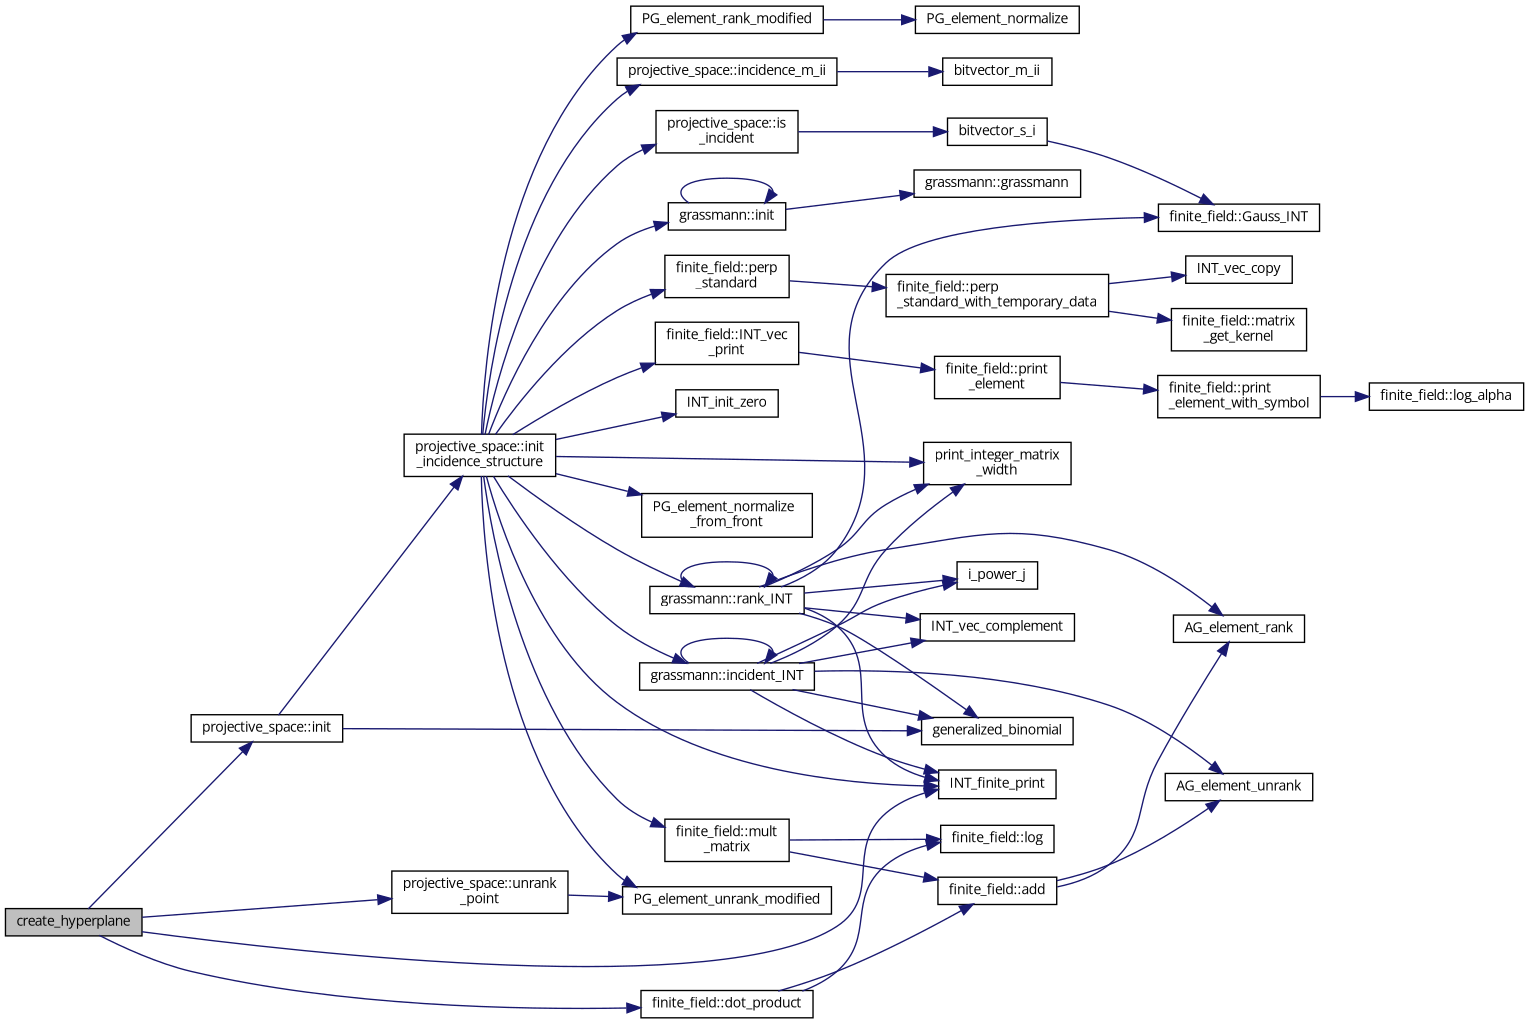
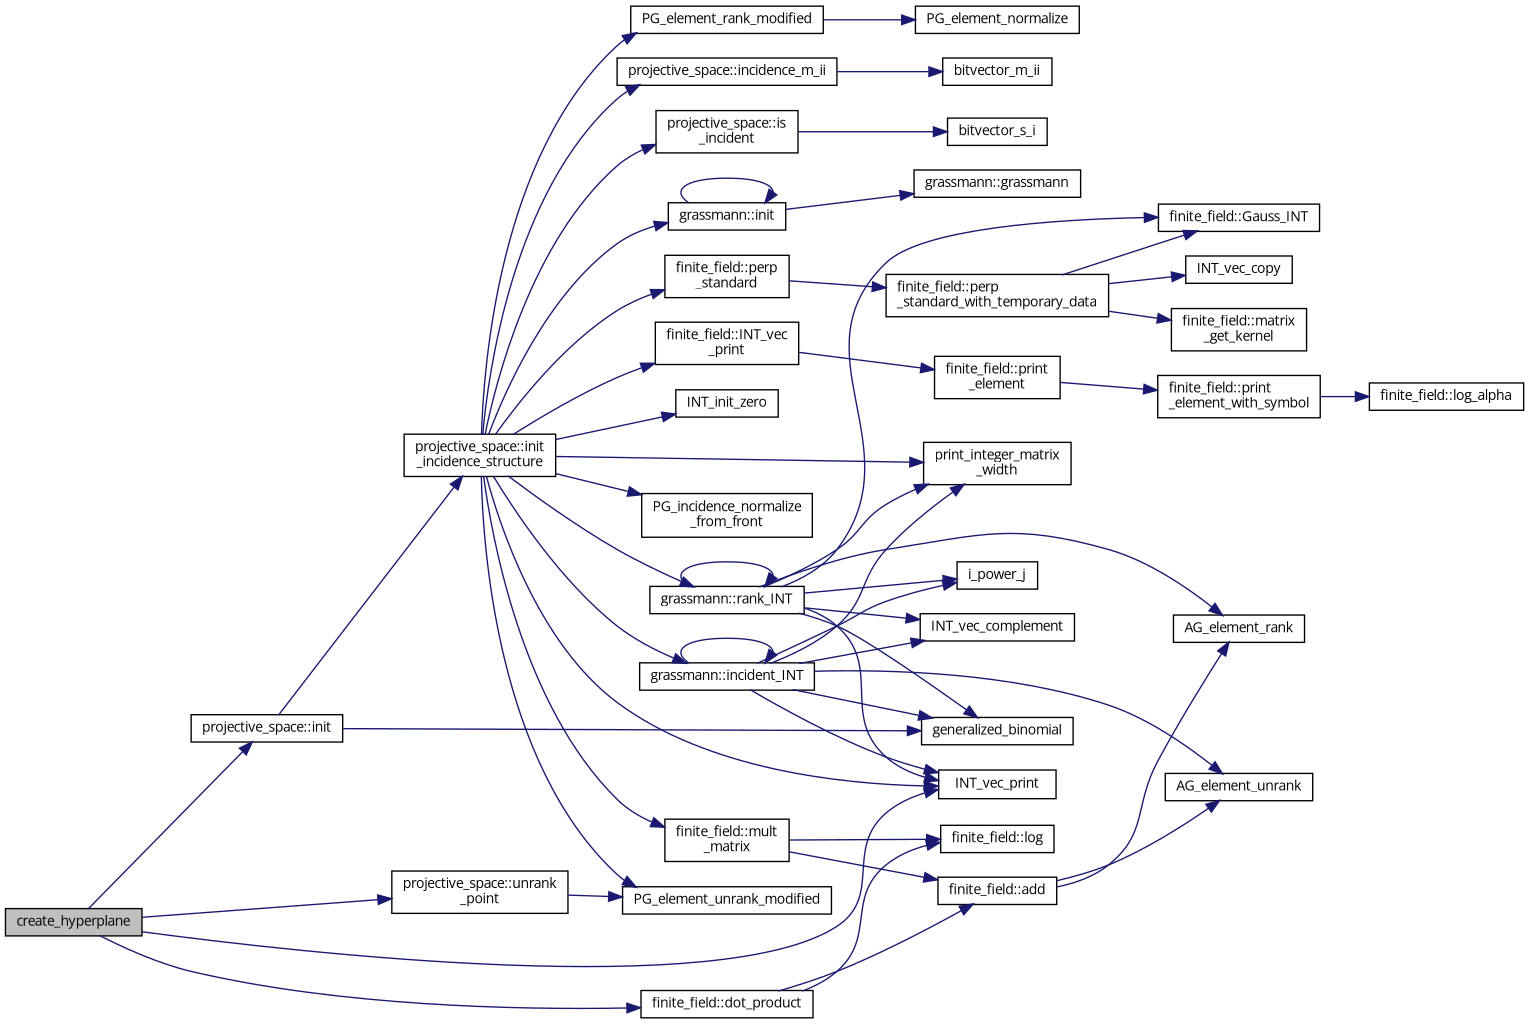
edge "bitvector_s_i" -> "finite_field::Gauss_INT": now "finite_field::perp _standard_with_temporary_data" -> "finite_field::Gauss_INT"
node "PG_element_normalize _from_front": label "PG_element_normalize _from_front" -> "PG_incidence_normalize _from_front"
node "INT_finite_print": label "INT_finite_print" -> "INT_vec_print"
